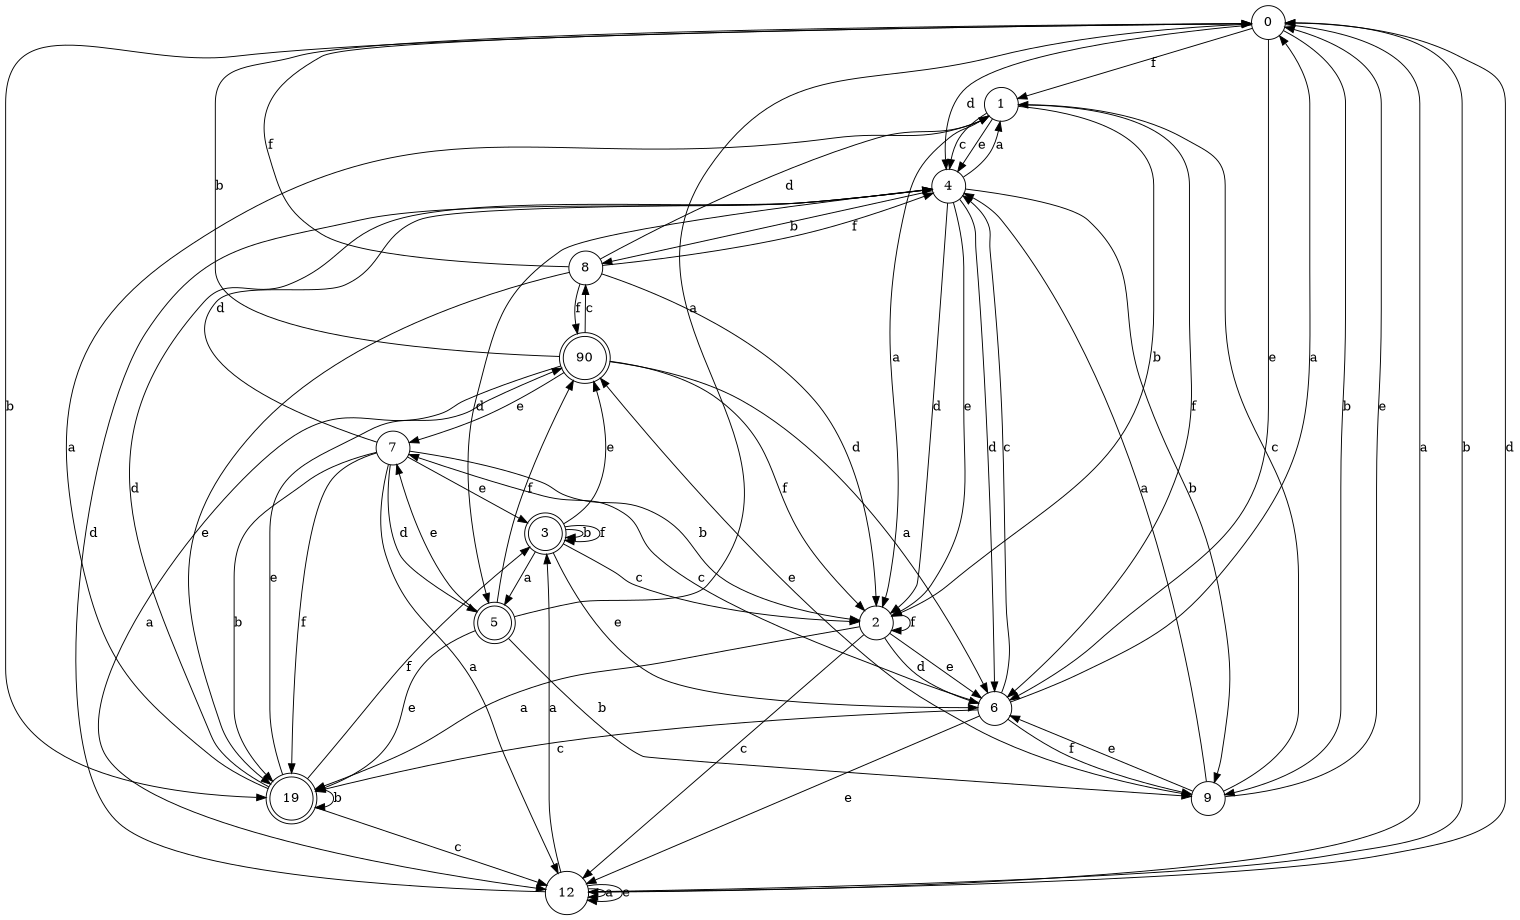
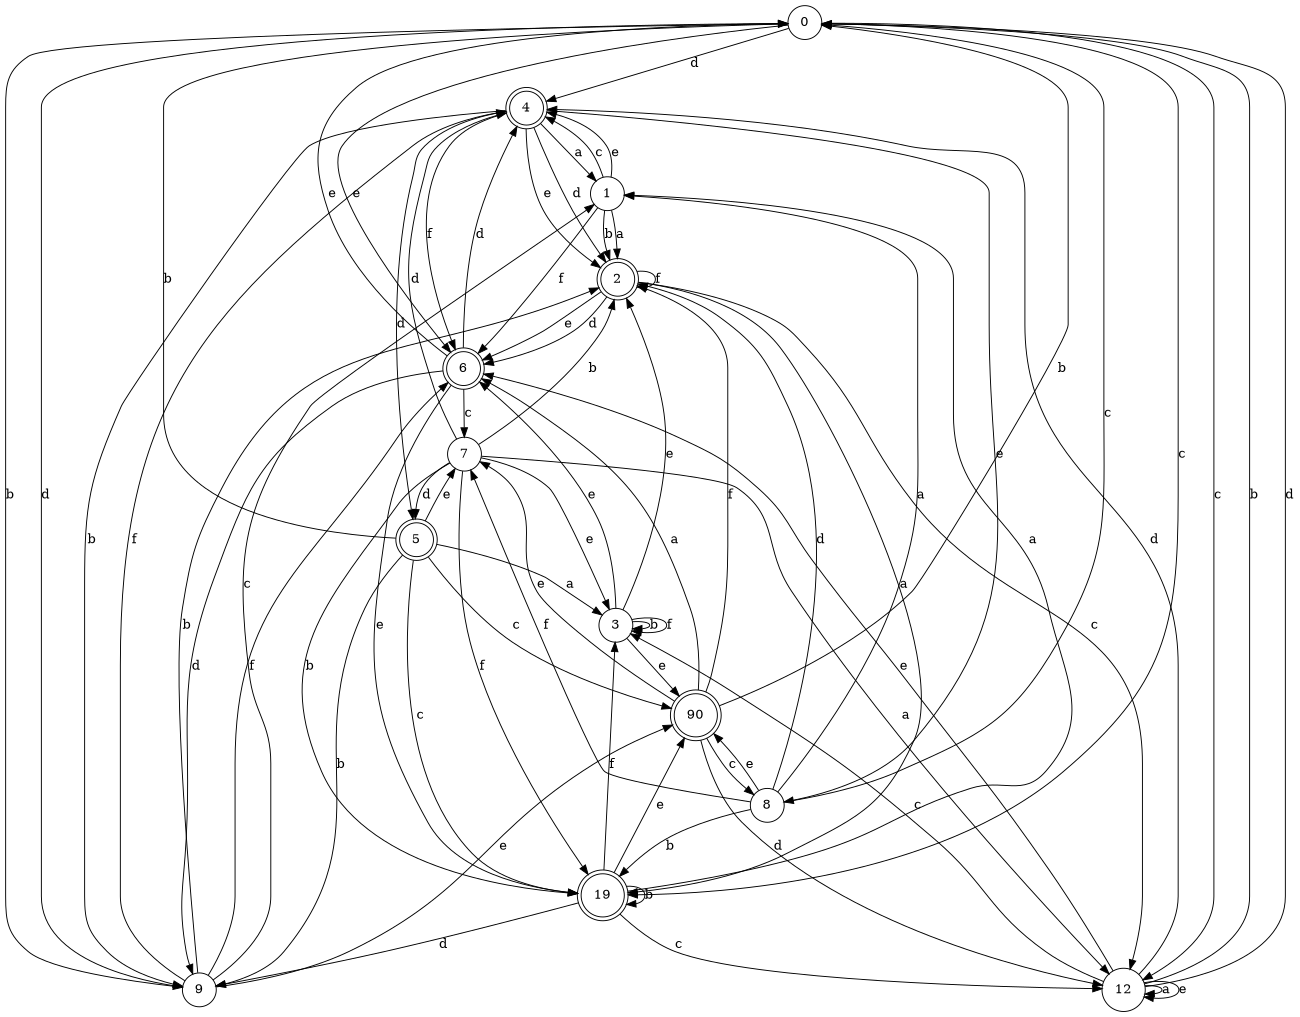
edge "0" -> "1": removed, label "f"
edge "8" -> "0": label "f" -> "c"
edge "8" -> "1": label "d" -> "a"
node "4": shape circle -> doublecircle
edge "4" -> "8": label "b" -> "e"
edge "8" -> "4": now "8" -> "7"
edge "19" -> "4": now "19" -> "9"
edge "8" -> "90": label "f" -> "e"
edge "5" -> "0": label "a" -> "b"
edge "6" -> "0": label "a" -> "e"
edge "0" -> "19": label "b" -> "c"
edge "9" -> "0": label "e" -> "d"
edge "4" -> "6": label "d" -> "f"
edge "6" -> "4": label "c" -> "d"
edge "0" -> "12": label "a" -> "c"
edge "5" -> "90": label "f" -> "c"
edge "9" -> "4": label "a" -> "f"
edge "9" -> "2": added, label "b"
edge "8" -> "19": label "e" -> "b"
node "3": shape doublecircle -> circle
edge "3" -> "5": reversed
edge "3" -> "2": label "c" -> "e"
edge "90" -> "12": label "a" -> "d"
node "2": shape circle -> doublecircle
edge "5" -> "19": label "e" -> "c"
edge "12" -> "3": label "a" -> "c"
node "6": shape circle -> doublecircle
edge "6" -> "19": label "c" -> "e"
edge "6" -> "9": label "f" -> "d"
edge "9" -> "6": label "e" -> "f"
edge "6" -> "12": reversed
